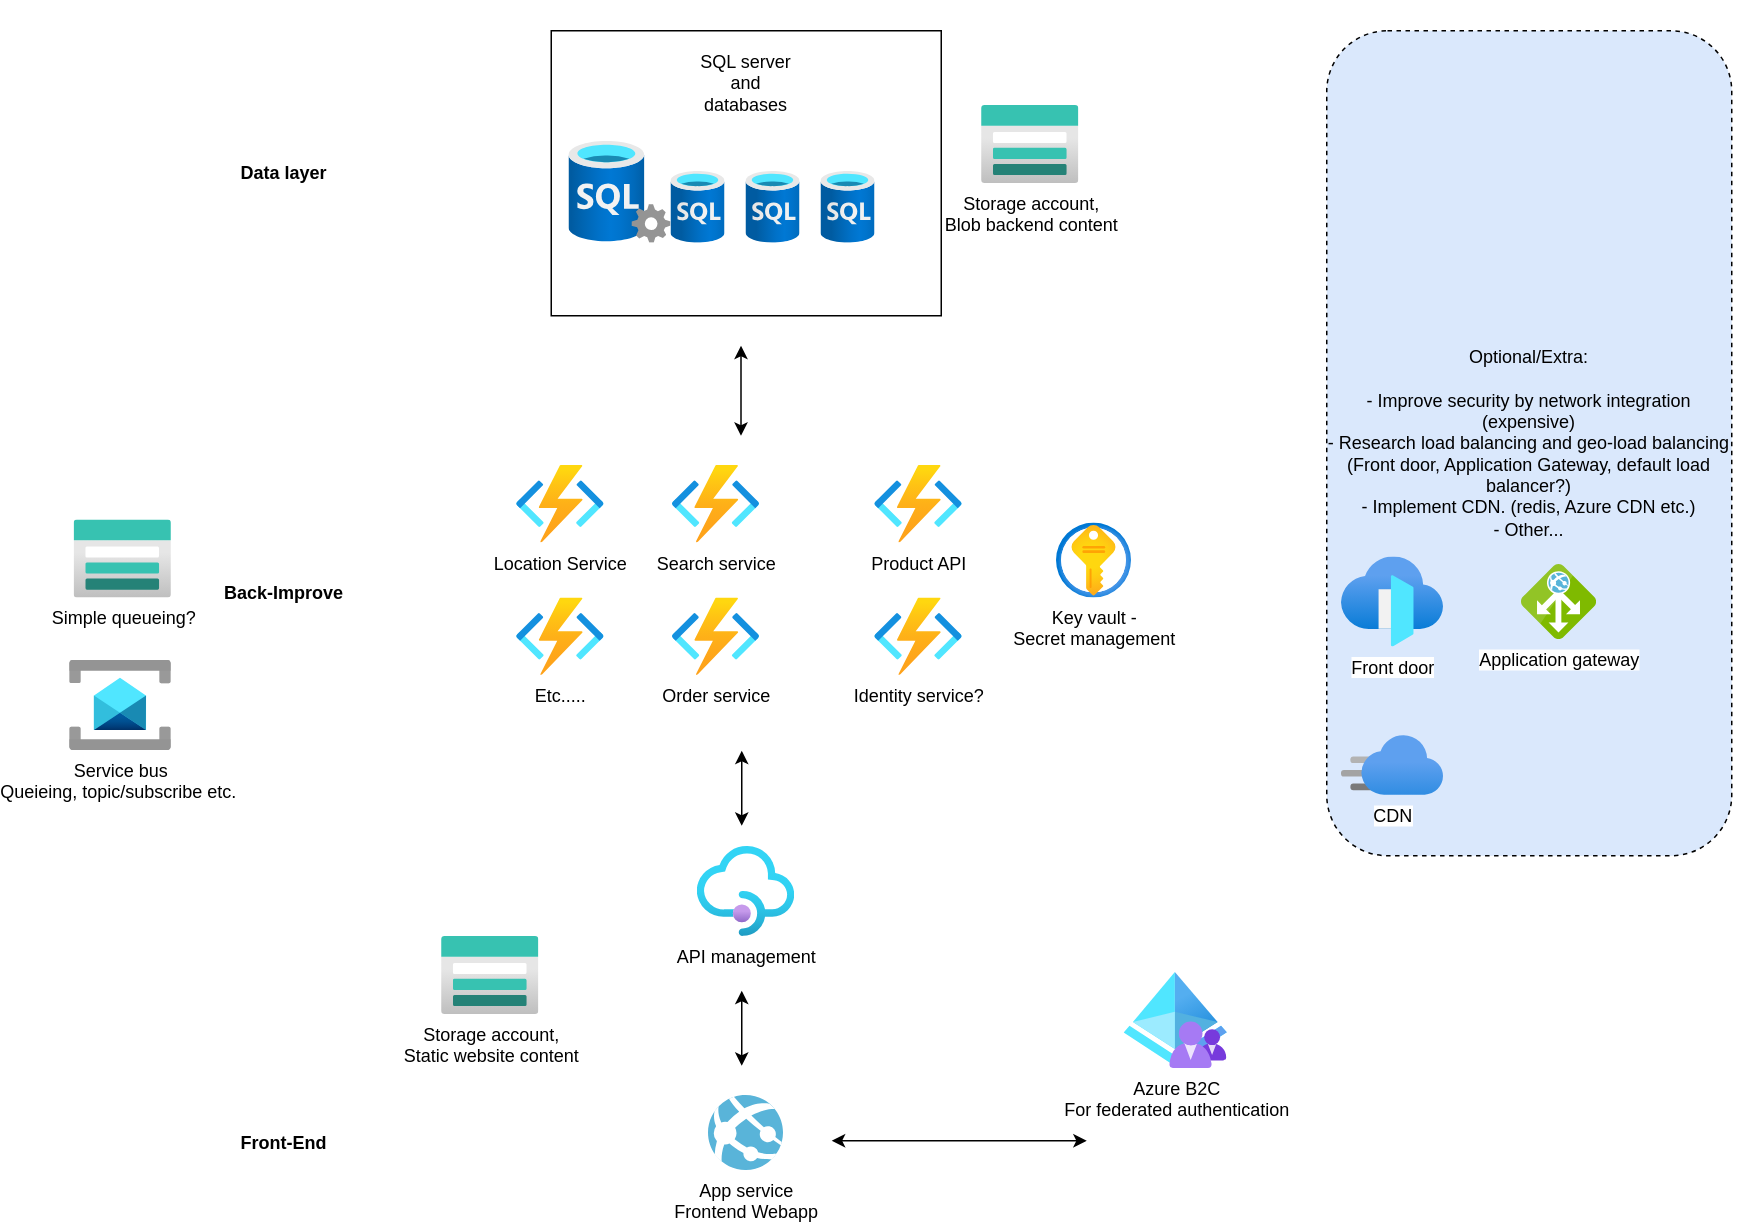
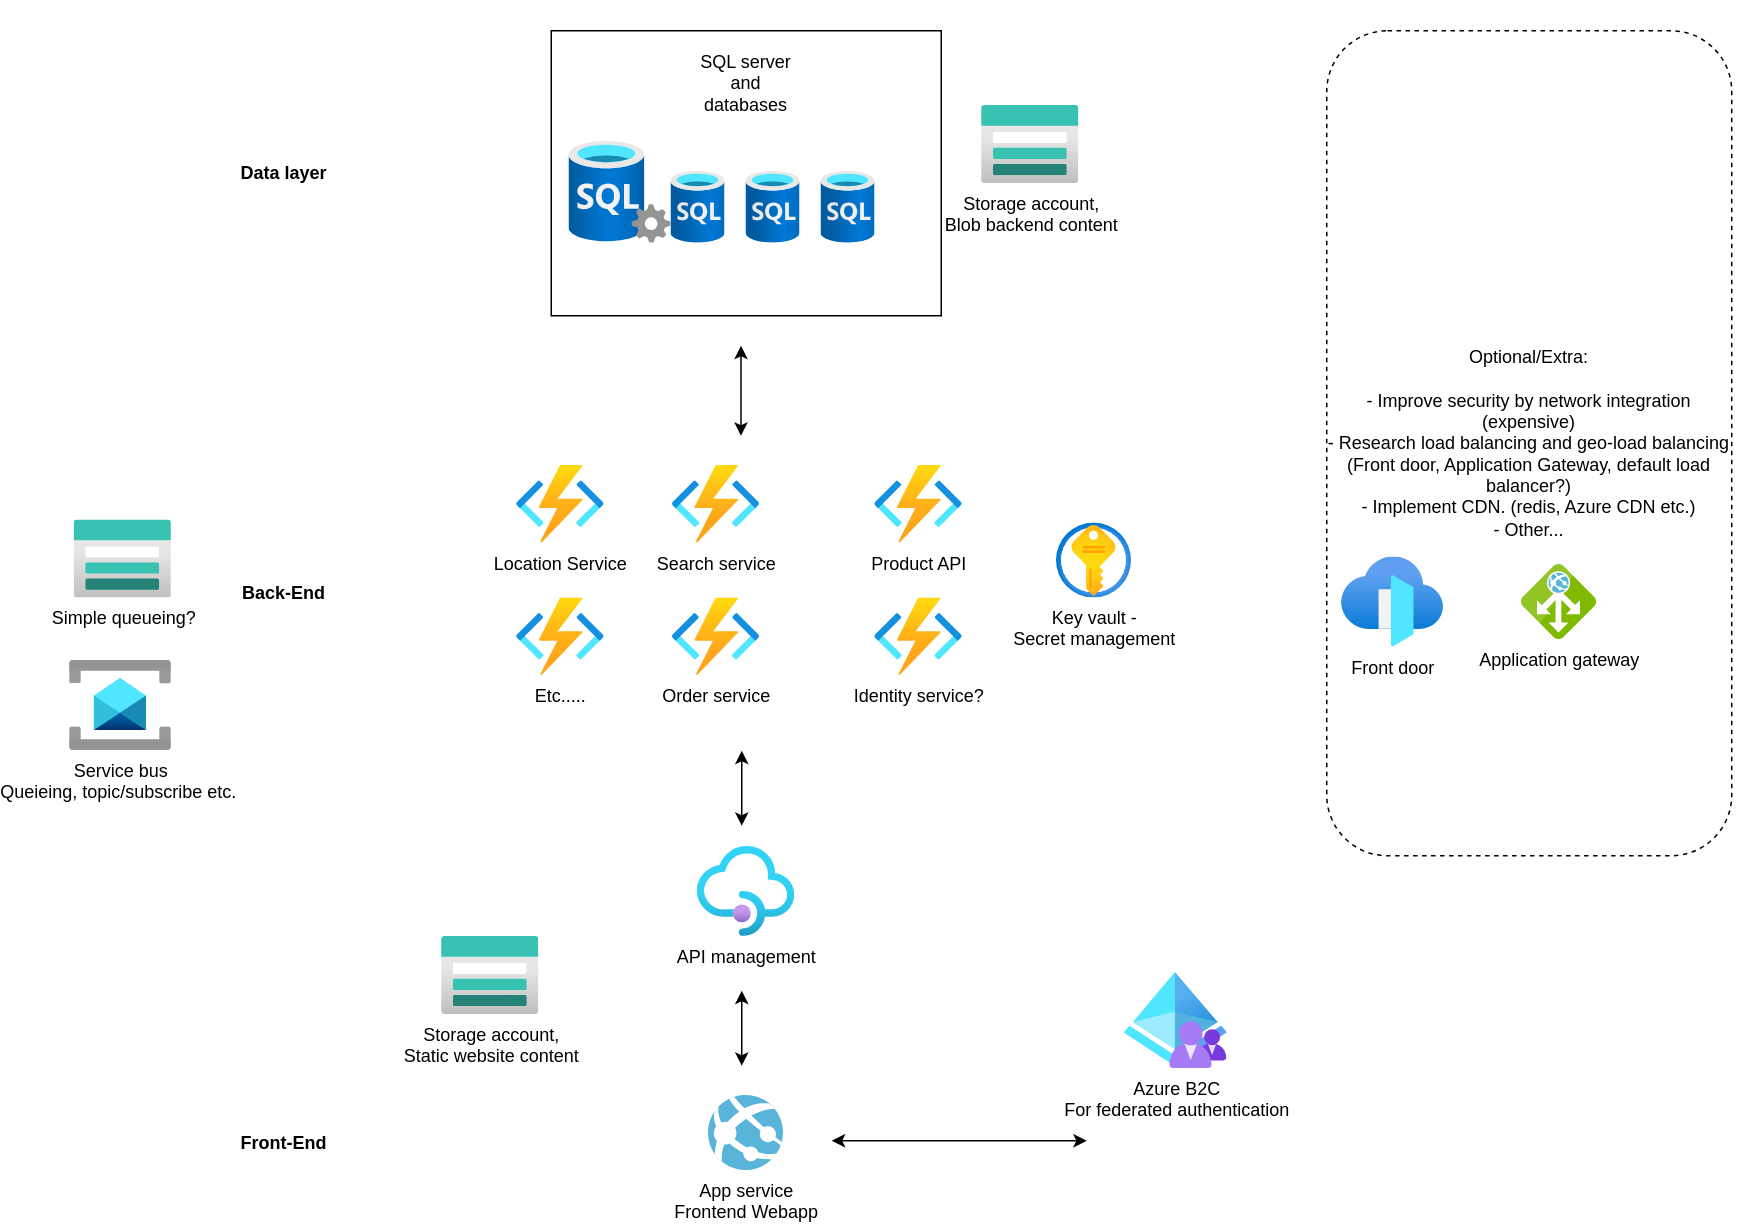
node "Optional/Extra: - Improve security by network integration (expensive) - Research load balancing and geo-load balancing (Front door, Application Gateway, default load balancer?) - Implement CDN. (redis, Azure CDN etc.) - Other...": fillcolor #dae8fc -> #ffffff
node "Back-Improve": label "Back-Improve" -> "Back-End"
node "CDN": removed
